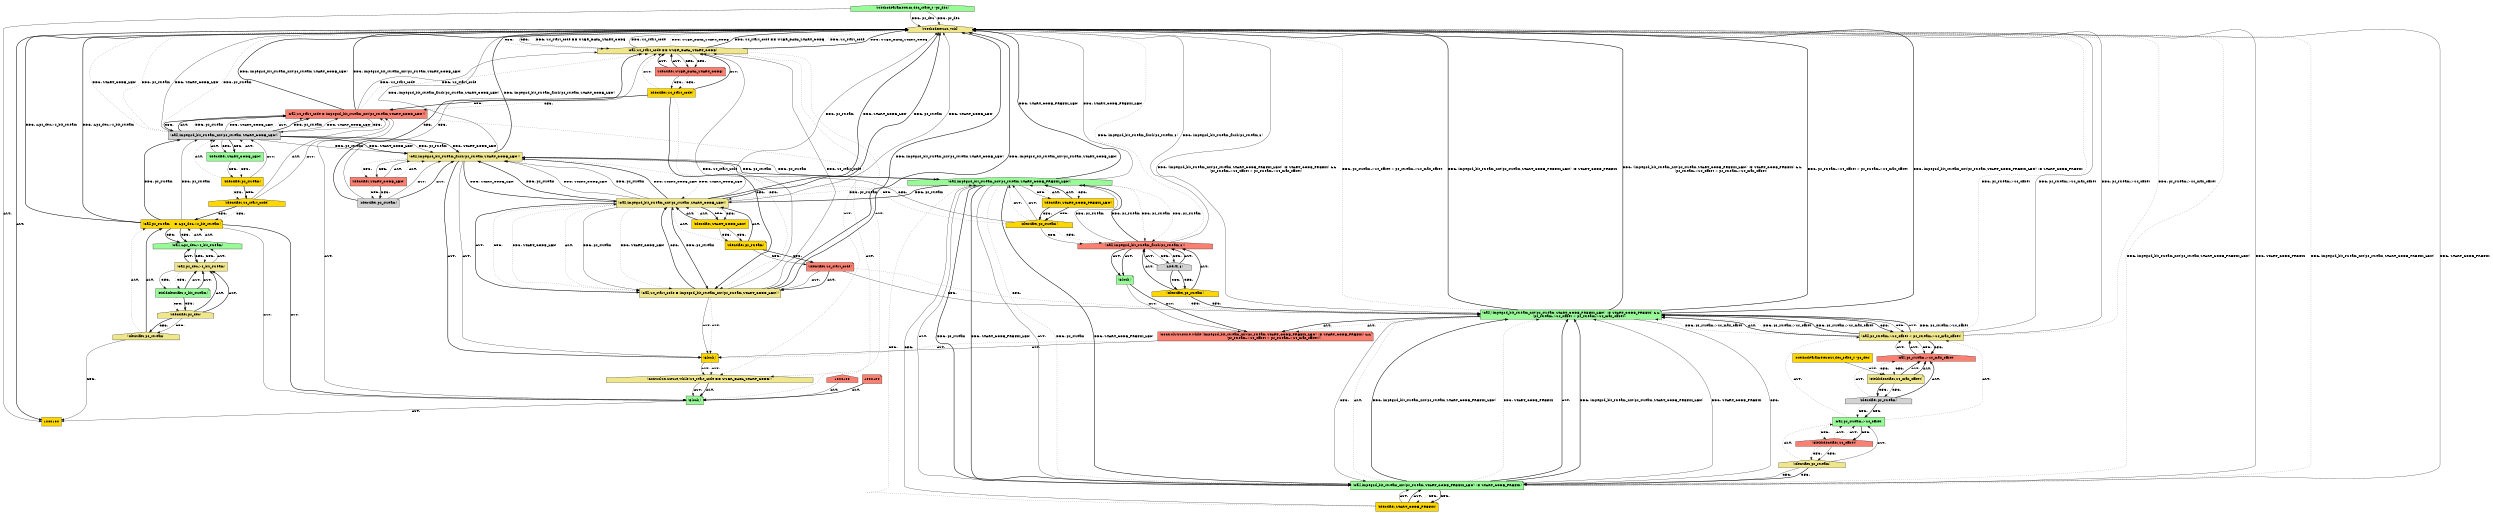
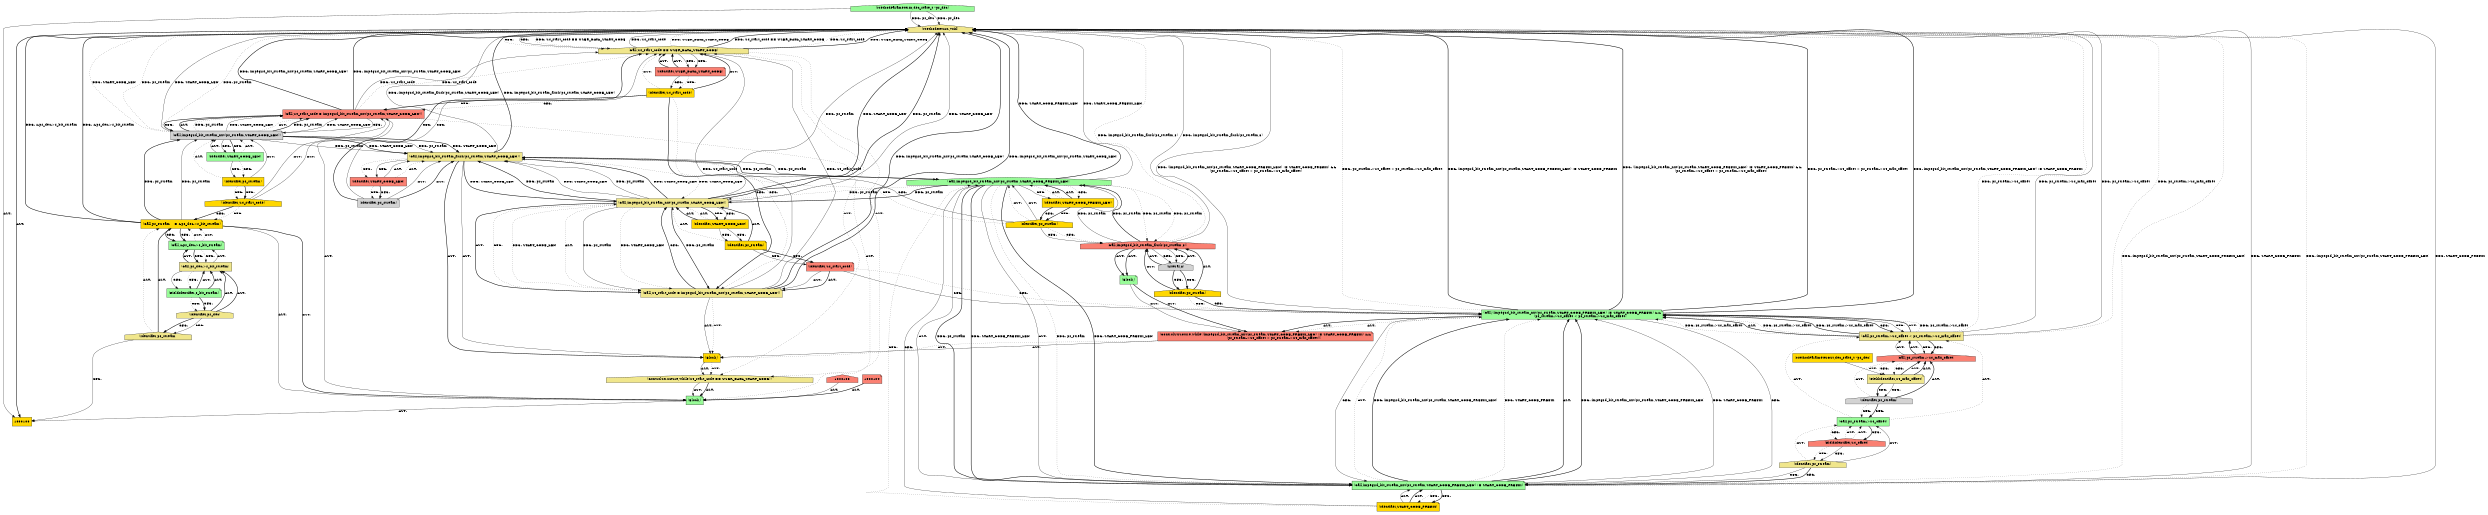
node "(Call,&ps_dec->s_bit_stream)": shape house -> note
